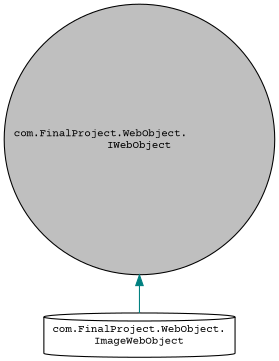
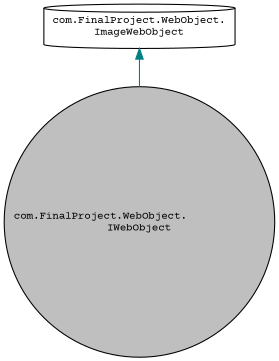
edge "com.FinalProject.WebObject. ImageWebObject" -> "com.FinalProject.WebObject. IWebObject": reversed
